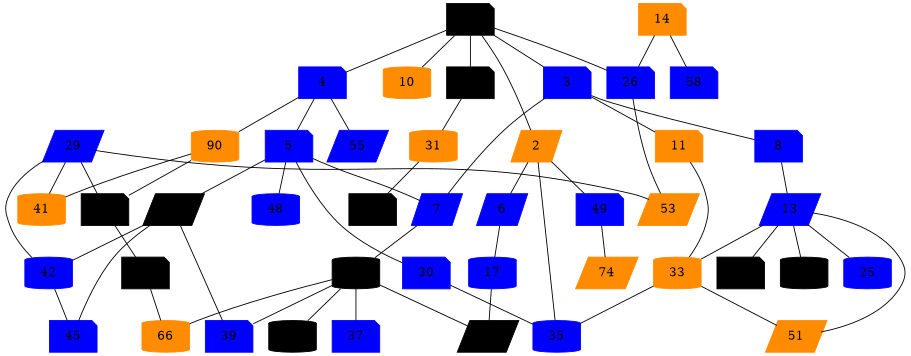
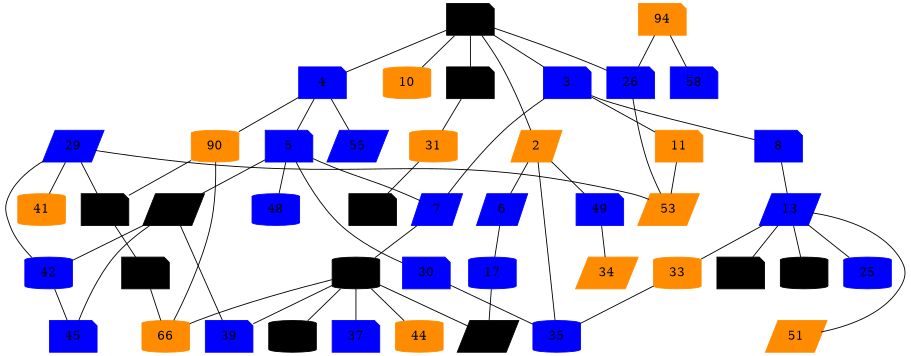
node "14": label "14" -> "94"
edge "90" -- "41": now "90" -- "66"
edge "11" -- "33": now "11" -- "53"
node "74": label "74" -> "34"
edge "33" -- "51": removed
node "44": added
